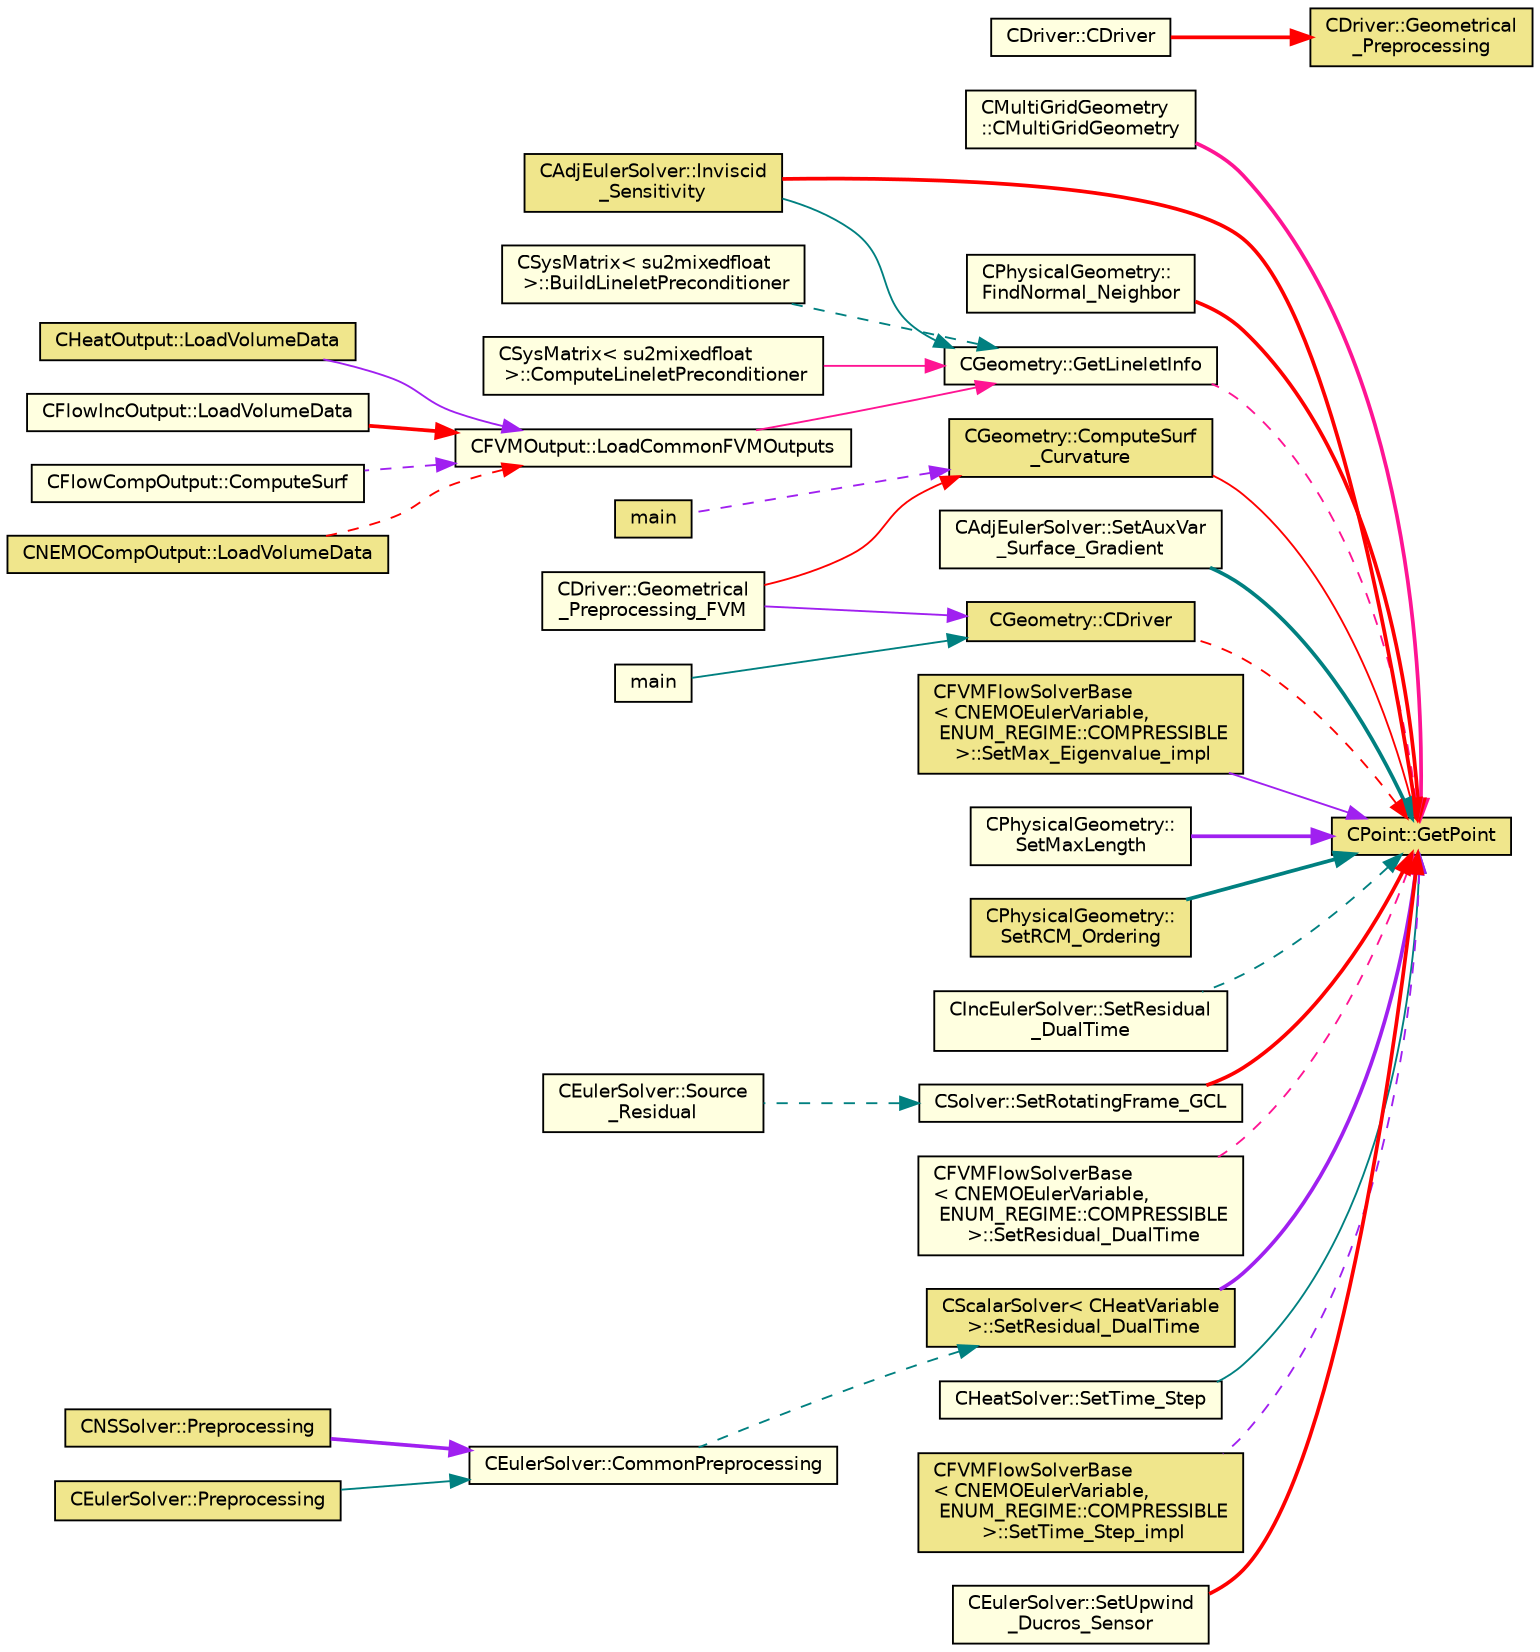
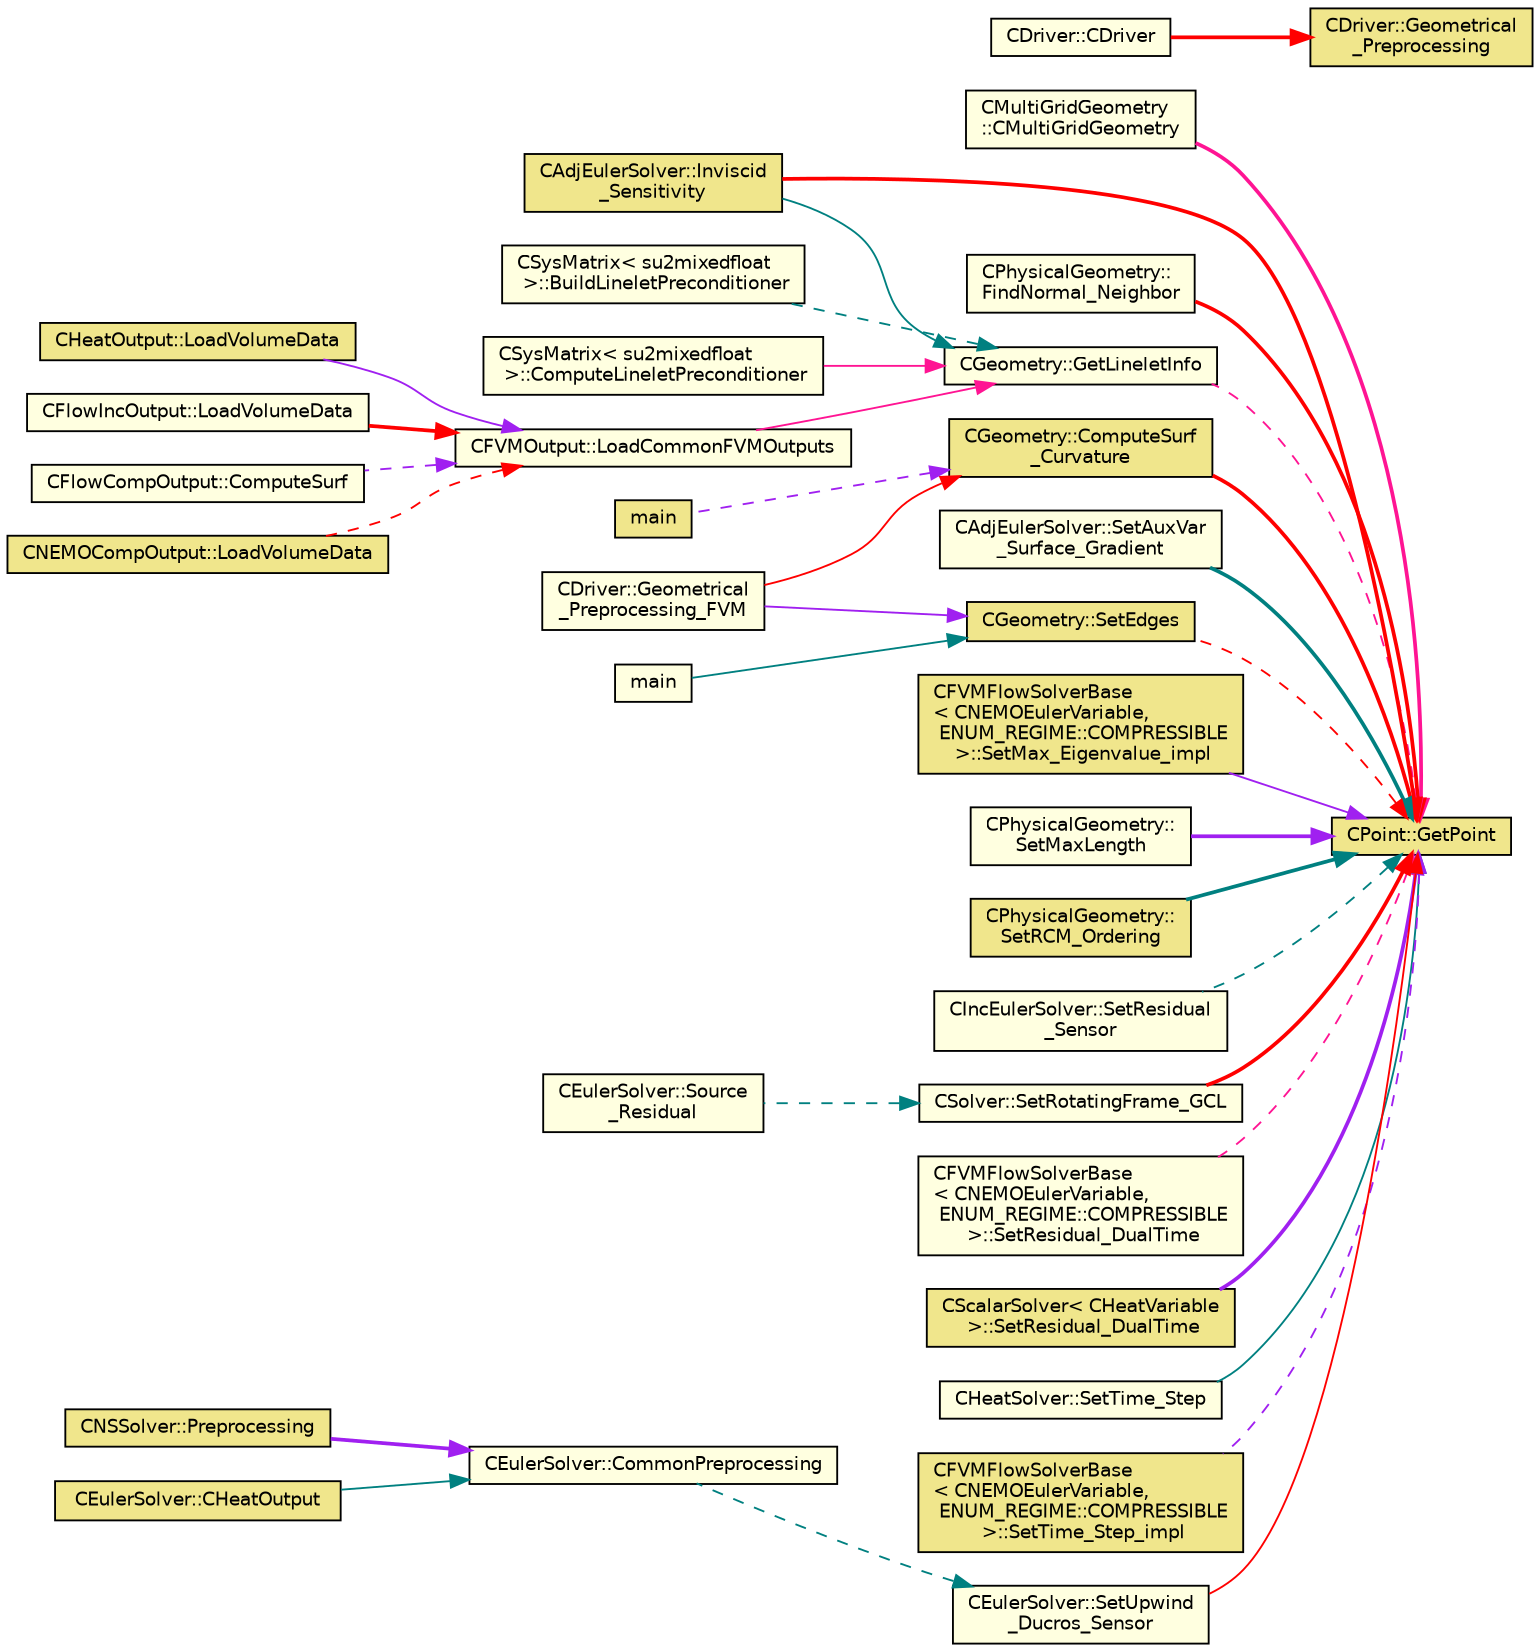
edge "CGeometry::ComputeSurf _Curvature" -> "CPoint::GetPoint": style solid -> bold
node "CGeometry::CDriver": label "CGeometry::CDriver" -> "CGeometry::SetEdges"
node "CIncEulerSolver::SetResidual _DualTime": label "CIncEulerSolver::SetResidual _DualTime" -> "CIncEulerSolver::SetResidual _Sensor"
edge "CEulerSolver::SetUpwind _Ducros_Sensor" -> "CPoint::GetPoint": style bold -> solid
edge "CEulerSolver::CommonPreprocessing" -> "CScalarSolver< CHeatVariable >::SetResidual_DualTime": now "CEulerSolver::CommonPreprocessing" -> "CEulerSolver::SetUpwind _Ducros_Sensor"
node "CEulerSolver::Preprocessing": label "CEulerSolver::Preprocessing" -> "CEulerSolver::CHeatOutput"
